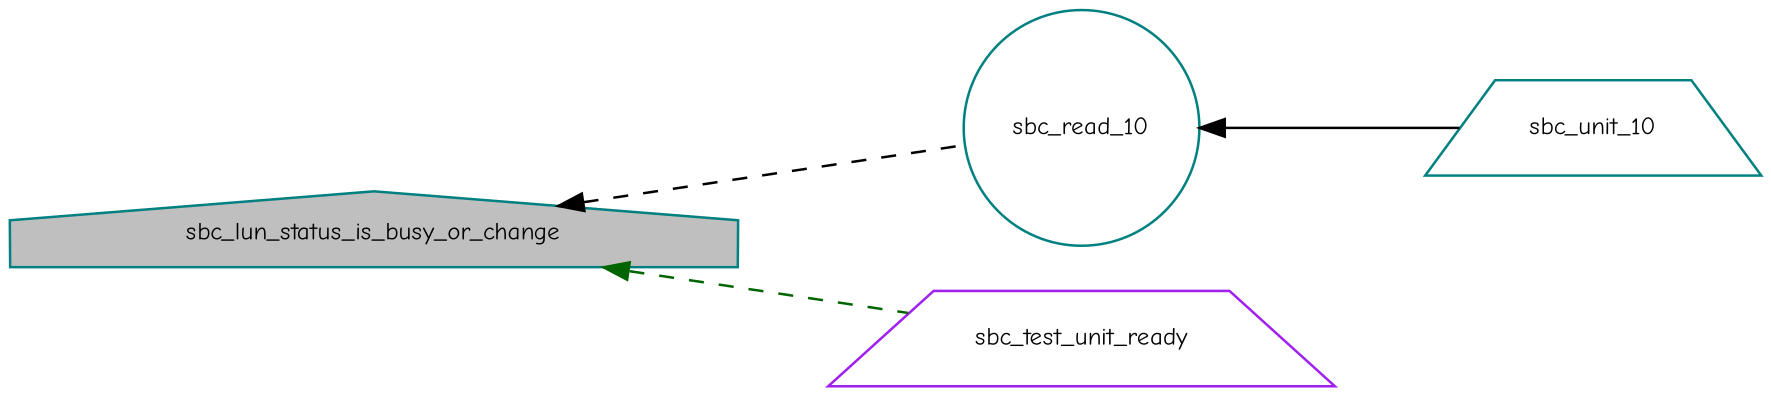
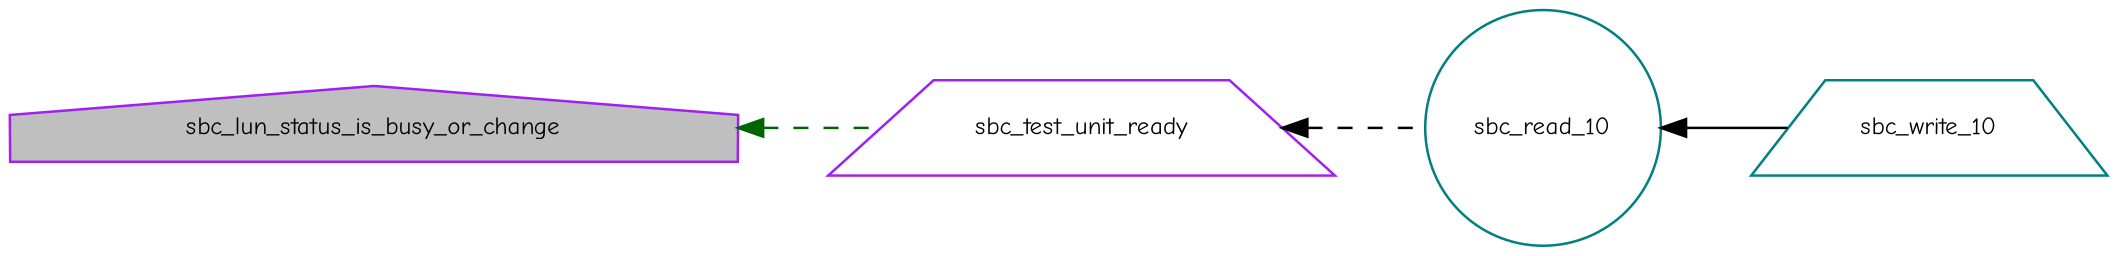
node "sbc_unit_10": label "sbc_unit_10" -> "sbc_write_10"
edge "sbc_read_10" -> "sbc_lun_status_is_busy_or_change": now "sbc_read_10" -> "sbc_test_unit_ready"
node "sbc_lun_status_is_busy_or_change": color teal -> purple
